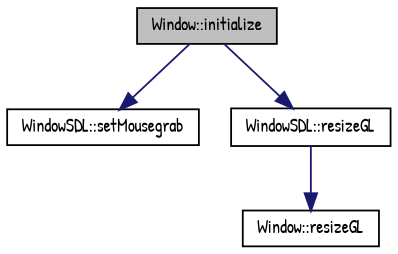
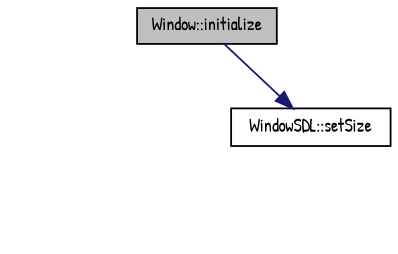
node "WindowSDL::setMousegrab": removed
node "WindowSDL::resizeGL": label "WindowSDL::resizeGL" -> "WindowSDL::setSize"
node "Window::resizeGL": removed
